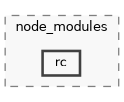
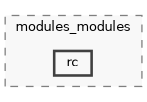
cluster "node_modules": label "node_modules" -> "modules_modules"
